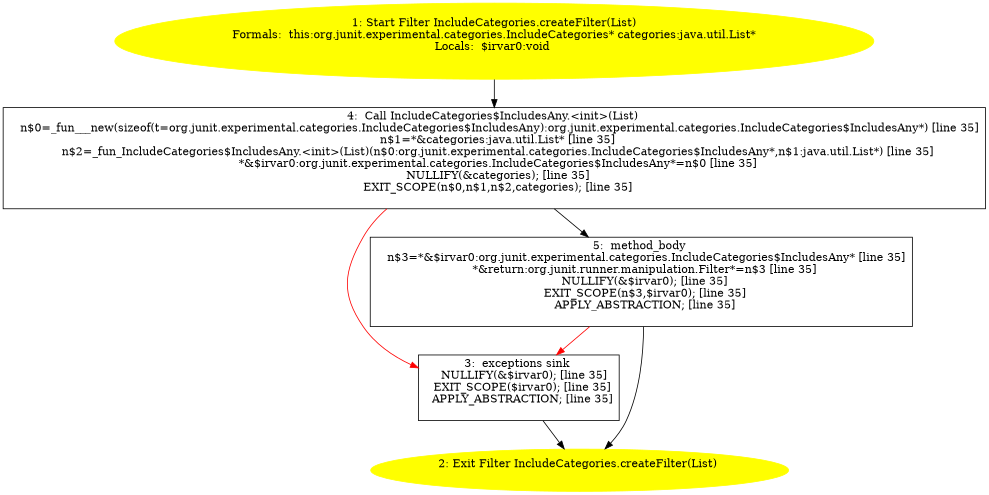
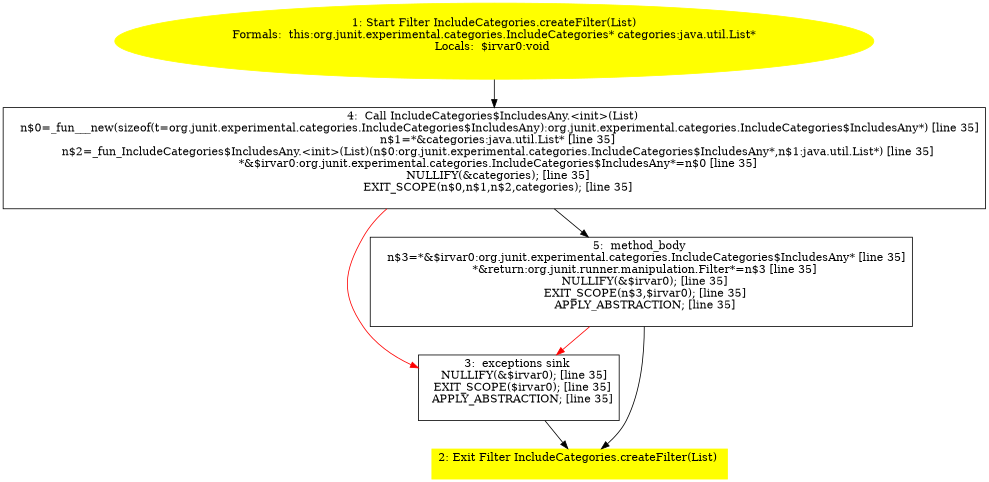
node "2: Exit Filter IncludeCategories.createFilter(List)": shape ellipse -> box
